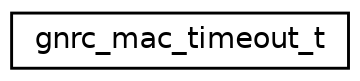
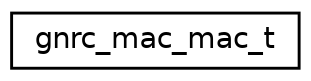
node "gnrc_mac_timeout_t": label "gnrc_mac_timeout_t" -> "gnrc_mac_mac_t"
